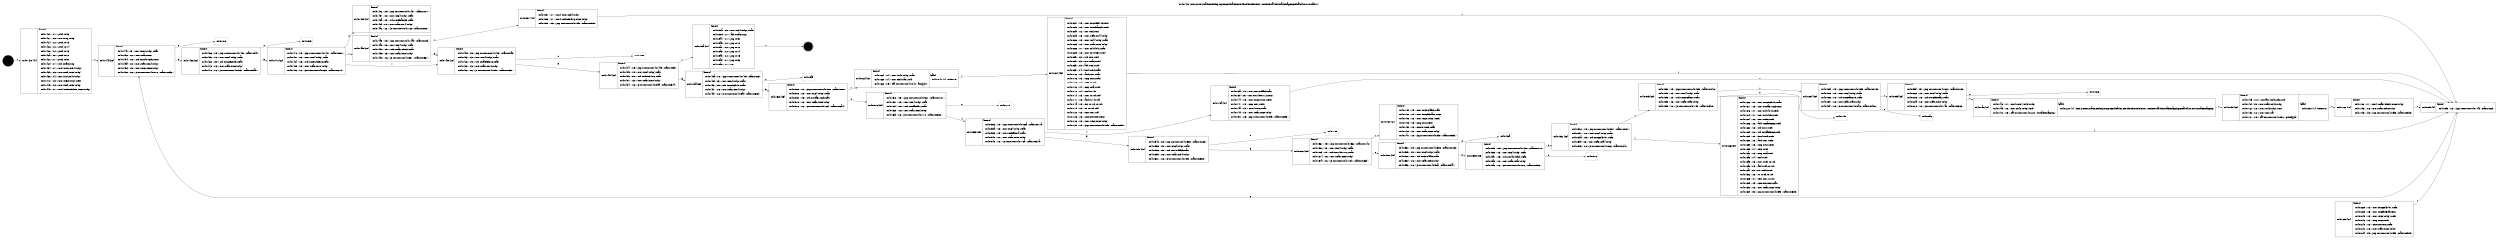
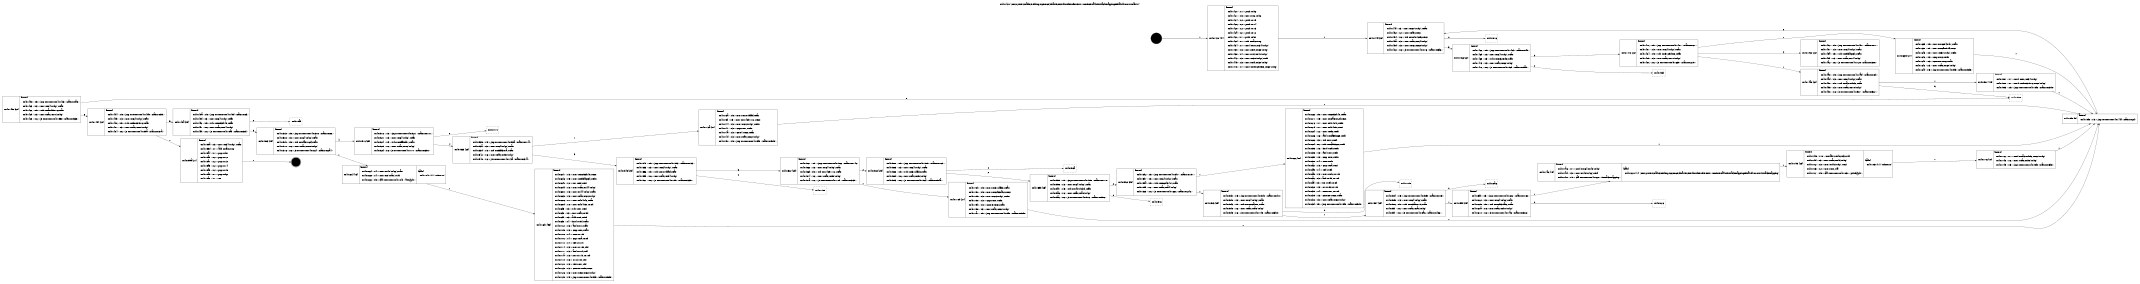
edge "0x4014a8 [22]" -> "0x4014be [22]": now "0x4014a8 [22]" -> "0x40195e"
edge "0x40147c [22]" -> "0x4014be [22]": now "0x40147c [22]" -> "0x401639 [27]"
edge "0x40178b [27]" -> "0x4019fe [5]": added, label "1"
